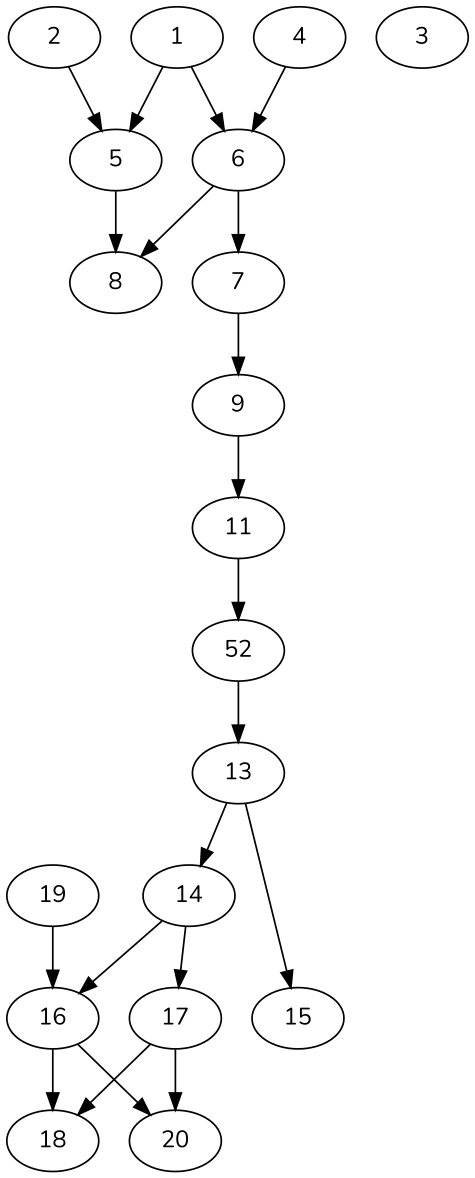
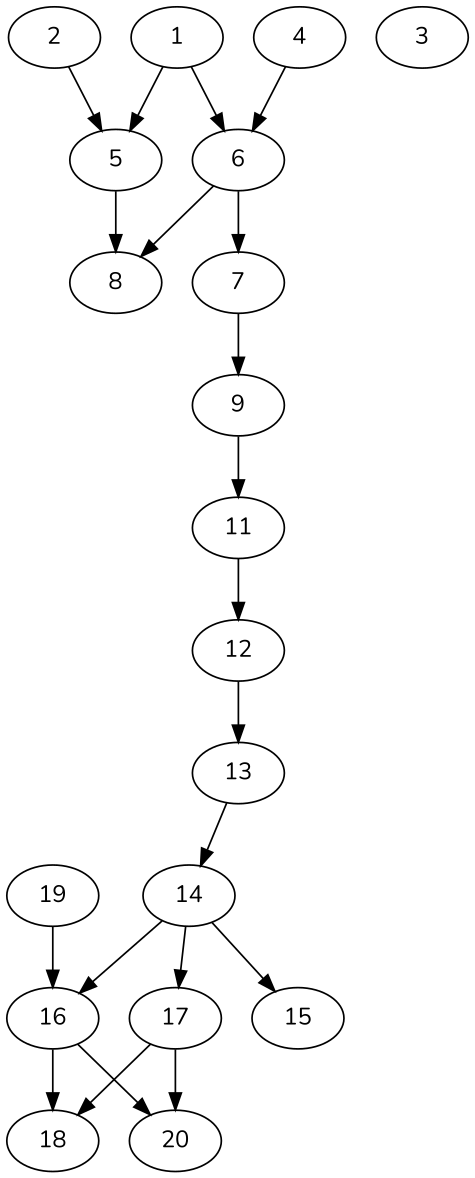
node "52": label "52" -> "12"
edge "13" -> "15": now "14" -> "15"
